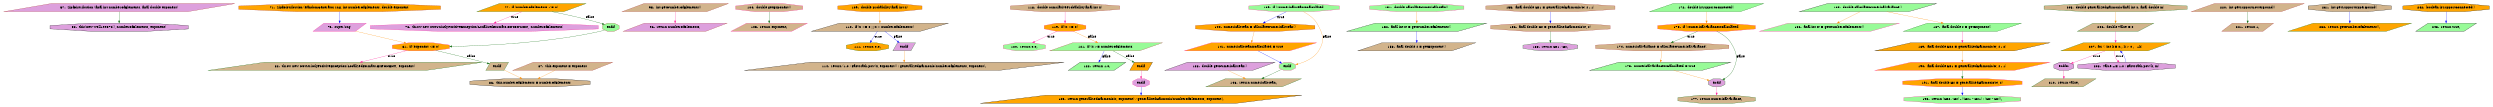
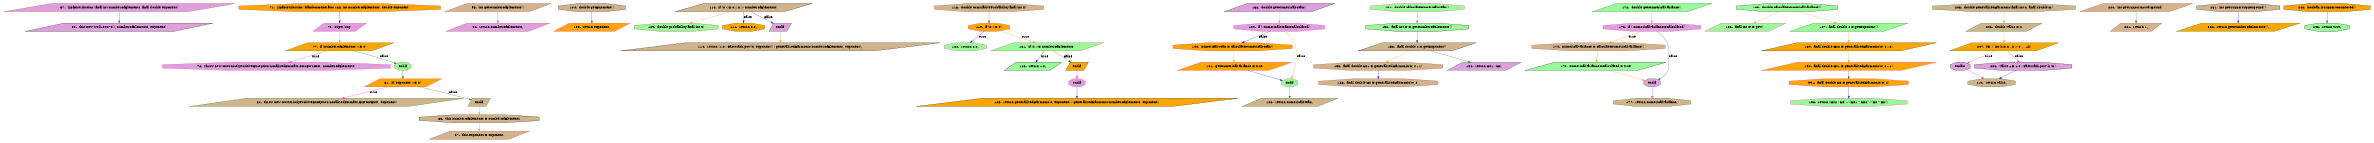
node "104:  double getExponent()": color deeppink -> black
node "109:  double probability(final int x)": fillcolor orange -> palegreen
node "139:  if (!numericalMeanIsCalculated)": fillcolor palegreen -> plum
node "172:  double isSupportConnected()": label "172:  double isSupportConnected()" -> "172:  double getNumericalVariance()"
node "185:  double calculateNumericalVariance()": shape parallelogram -> octagon
edge "109:  double probability(final int x)" -> "110:  if (x <= 0 || x > numberOfElements)": reversed
edge "118:  double cumulativeProbability(final int x)" -> "119:  if (x <= 0)": color deeppink -> darkgreen
edge "151:  double calculateNumericalMean()" -> "152:  final int N = getNumberOfElements()": color darkorange -> deeppink
edge "242:  boolean isSupportConnected()" -> "243:  return true;": color blue -> darkgreen
edge "139:  if (!numericalMeanIsCalculated)" -> "140:  numericalMean = calculateNumericalMean()": label "True" -> "False"
node "58:  this(new Well19937c(), numberOfElements, exponent)": shape octagon -> parallelogram
node "105:  return exponent;": fillcolor tan -> orange
node "152:  final int N = getNumberOfElements()": shape parallelogram -> octagon
node "173:  if (!numericalVarianceIsCalculated)": fillcolor orange -> plum
node "186:  final int N = getNumberOfElements()": label "186:  final int N = getNumberOfElements()" -> "186:  final int N = pow()"
node "243:  return true;": shape parallelogram -> octagon
edge "156:  final double Hs = generalizedHarmonic(N, s)" -> "158:  return Hs1 / Hs;": now "153:  final double s = getExponent()" -> "158:  return Hs1 / Hs;"
edge "187:  final double s = getExponent()" -> "189:  final double Hs2 = generalizedHarmonic(N, s - 2)": color deeppink -> darkorange
edge "206:  double value = 0" -> "207:  for (  int k = n ; k > 0 ;   --k)": color deeppink -> darkorange
edge "75:  super(rng)" -> "81:  if (exponent <= 0)": now "75:  super(rng)" -> "77:  if (numberOfElements <= 0)"
edge "110:  if (x <= 0 || x > numberOfElements)" -> "111:  return 0.0;": label "True" -> "False"
edge "119:  if (x <= 0)" -> "120:  return 0.0;": color deeppink -> blue
edge "119:  if (x <= 0)" -> "121:  if (x >= numberOfElements)": label "False" -> "True"
edge "173:  if (!numericalVarianceIsCalculated)" -> "174:  numericalVariance = calculateNumericalVariance()": color darkgreen -> darkorange
node "81:  if (exponent <= 0)": shape octagon -> parallelogram
node "141:  numericalMeanIsCalculated = true": label "141:  numericalMeanIsCalculated = true" -> "141:  getNumericalVariance = true"
node "158:  return Hs1 / Hs;": shape octagon -> parallelogram
edge "153:  final double s = getExponent()" -> "155:  final double Hs1 = generalizedHarmonic(N, s - 1)": added
edge "121:  if (x >= numberOfElements)" -> "122:  return 1.0;": label "False" -> "True"
edge "207:  for (  int k = n ; k > 0 ;   --k)" -> "208:  value += 1.0 / FastMath.pow(k, m)": label "True" -> "False"
edge "208:  value += 1.0 / FastMath.pow(k, m)" -> "207:  for (  int k = n ; k > 0 ;   --k)": now "208:  value += 1.0 / FastMath.pow(k, m)" -> "210:  return value;"
edge "87:  this.exponent = exponent" -> "86:  this.numberOfElements = numberOfElements": reversed
edge "138:  double getNumericalMean()" -> "143:  return numericalMean;": now "138:  double getNumericalMean()" -> "139:  if (!numericalMeanIsCalculated)"
node "191:  final double Hs = generalizedHarmonic(N, s)": label "191:  final double Hs = generalizedHarmonic(N, s)" -> "991:  final double Hs = generalizedHarmonic(N, s)"
node "210:  return value;": shape parallelogram -> octagon
node "193:  return (Hs2 / Hs) - ((Hs1 * Hs1) / (Hs * Hs));": label "193:  return (Hs2 / Hs) - ((Hs1 * Hs1) / (Hs * Hs));" -> "193:  return (Hs2 / Hs) - ((Hs1 * Hs6) / (Hs * Hs));"
